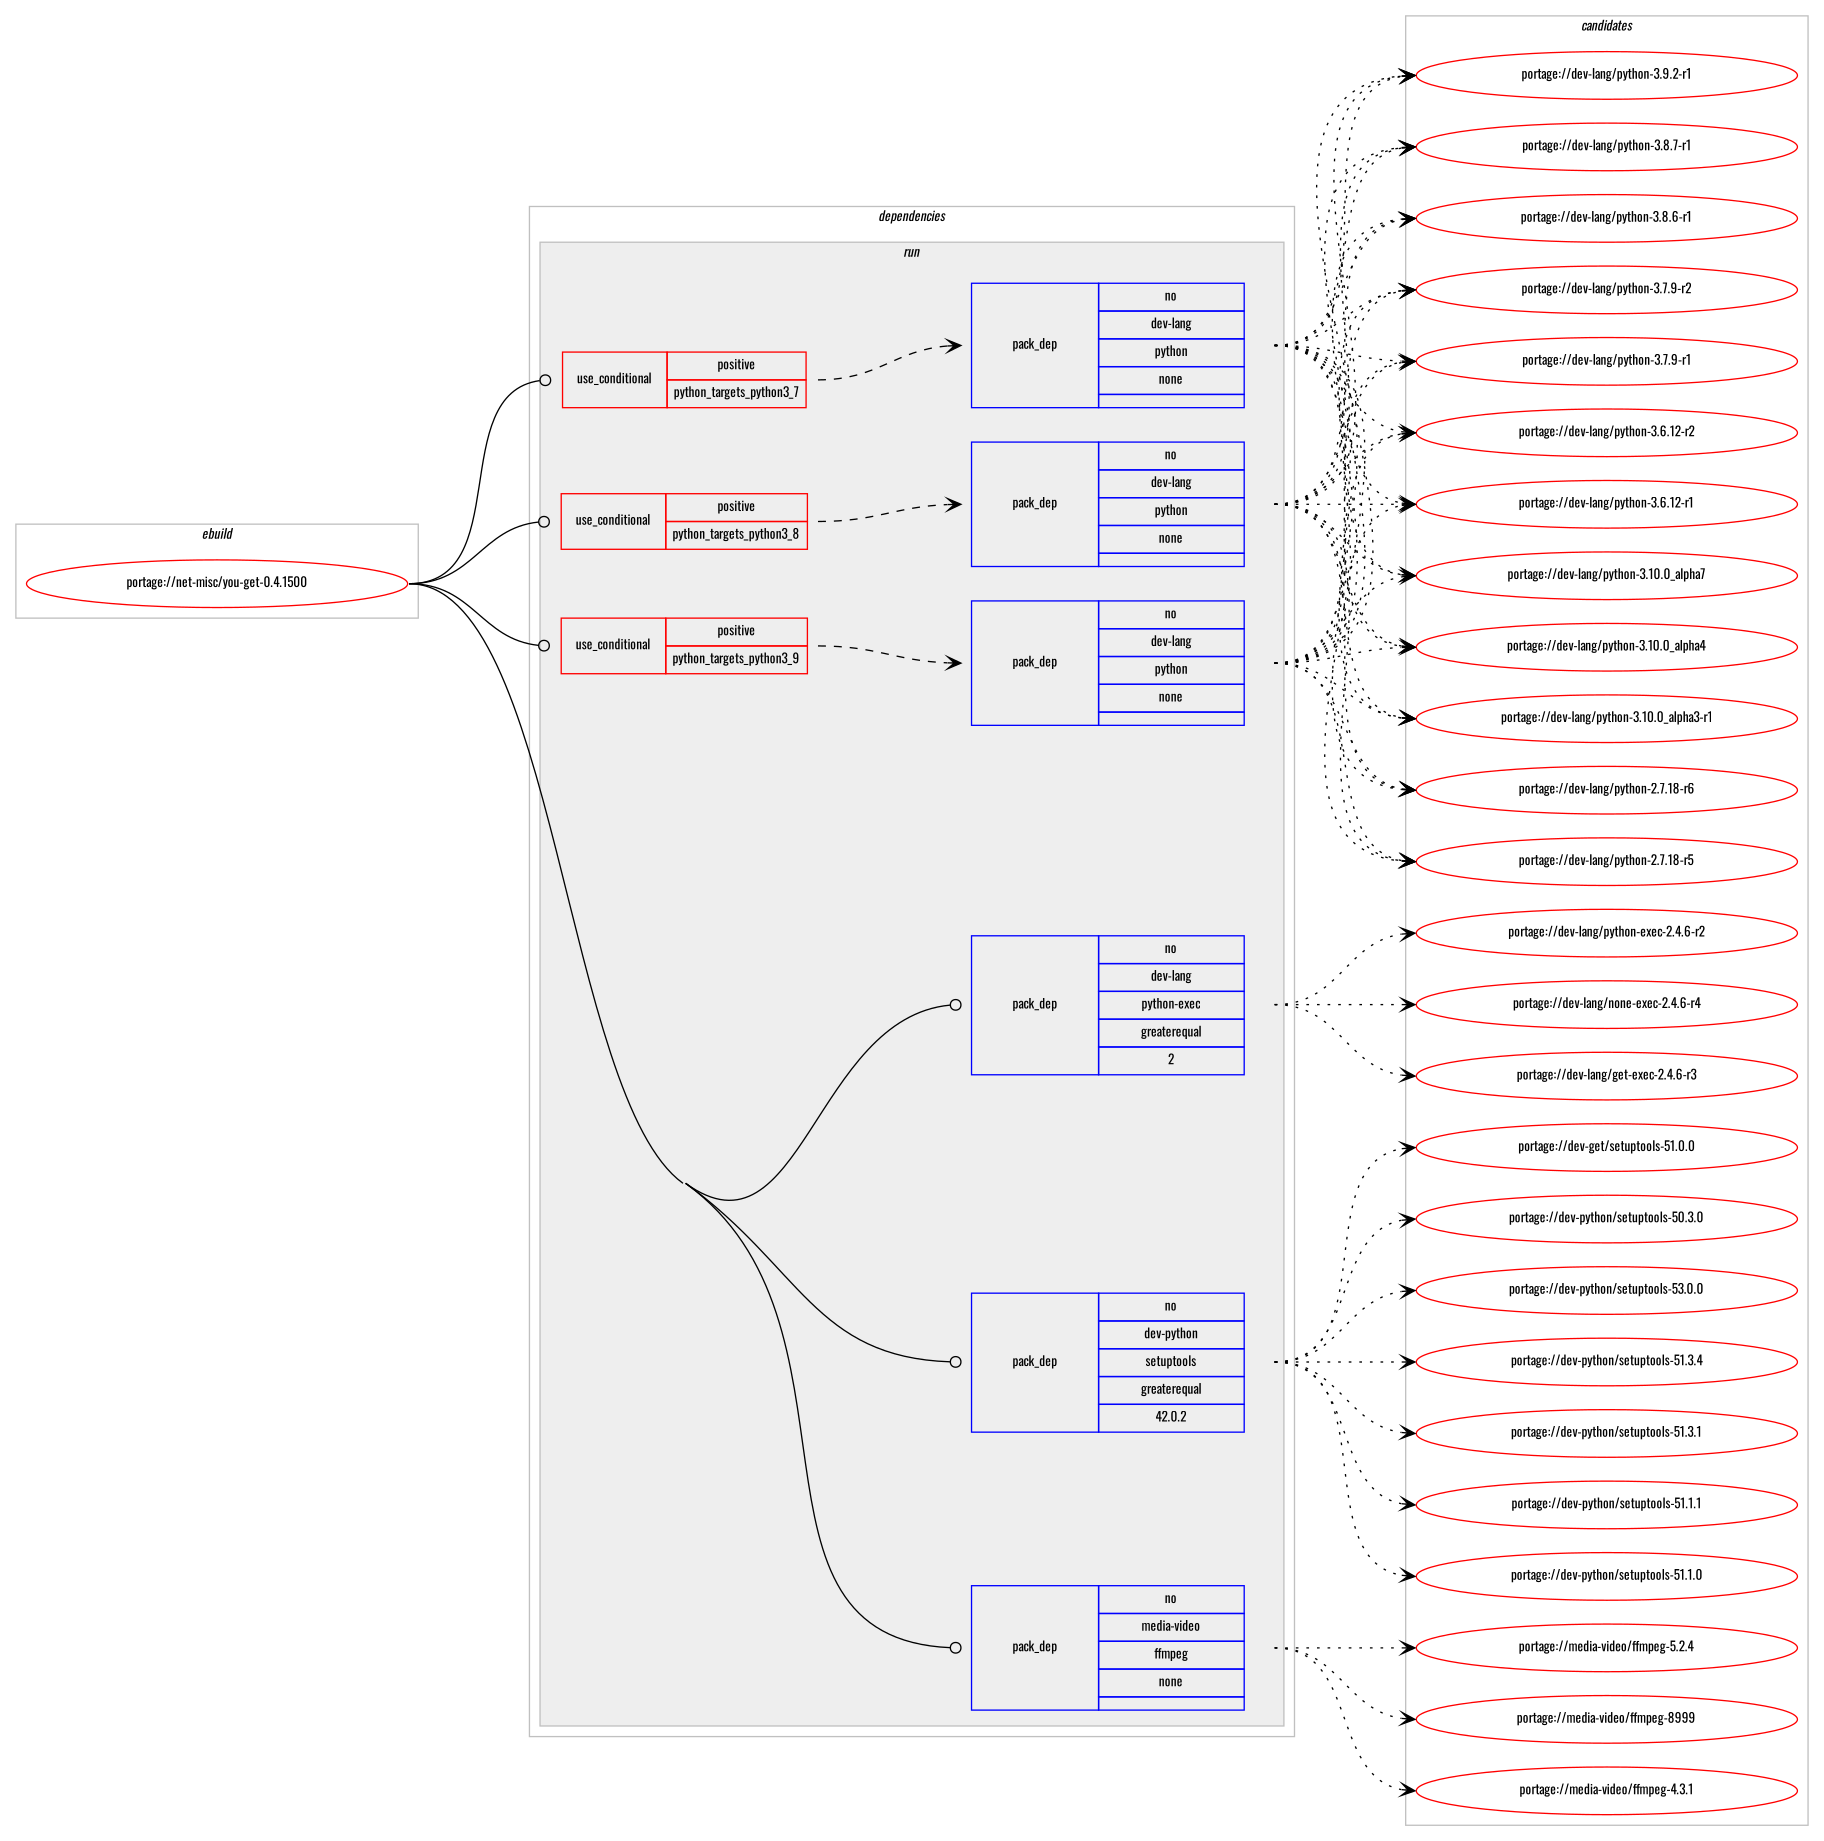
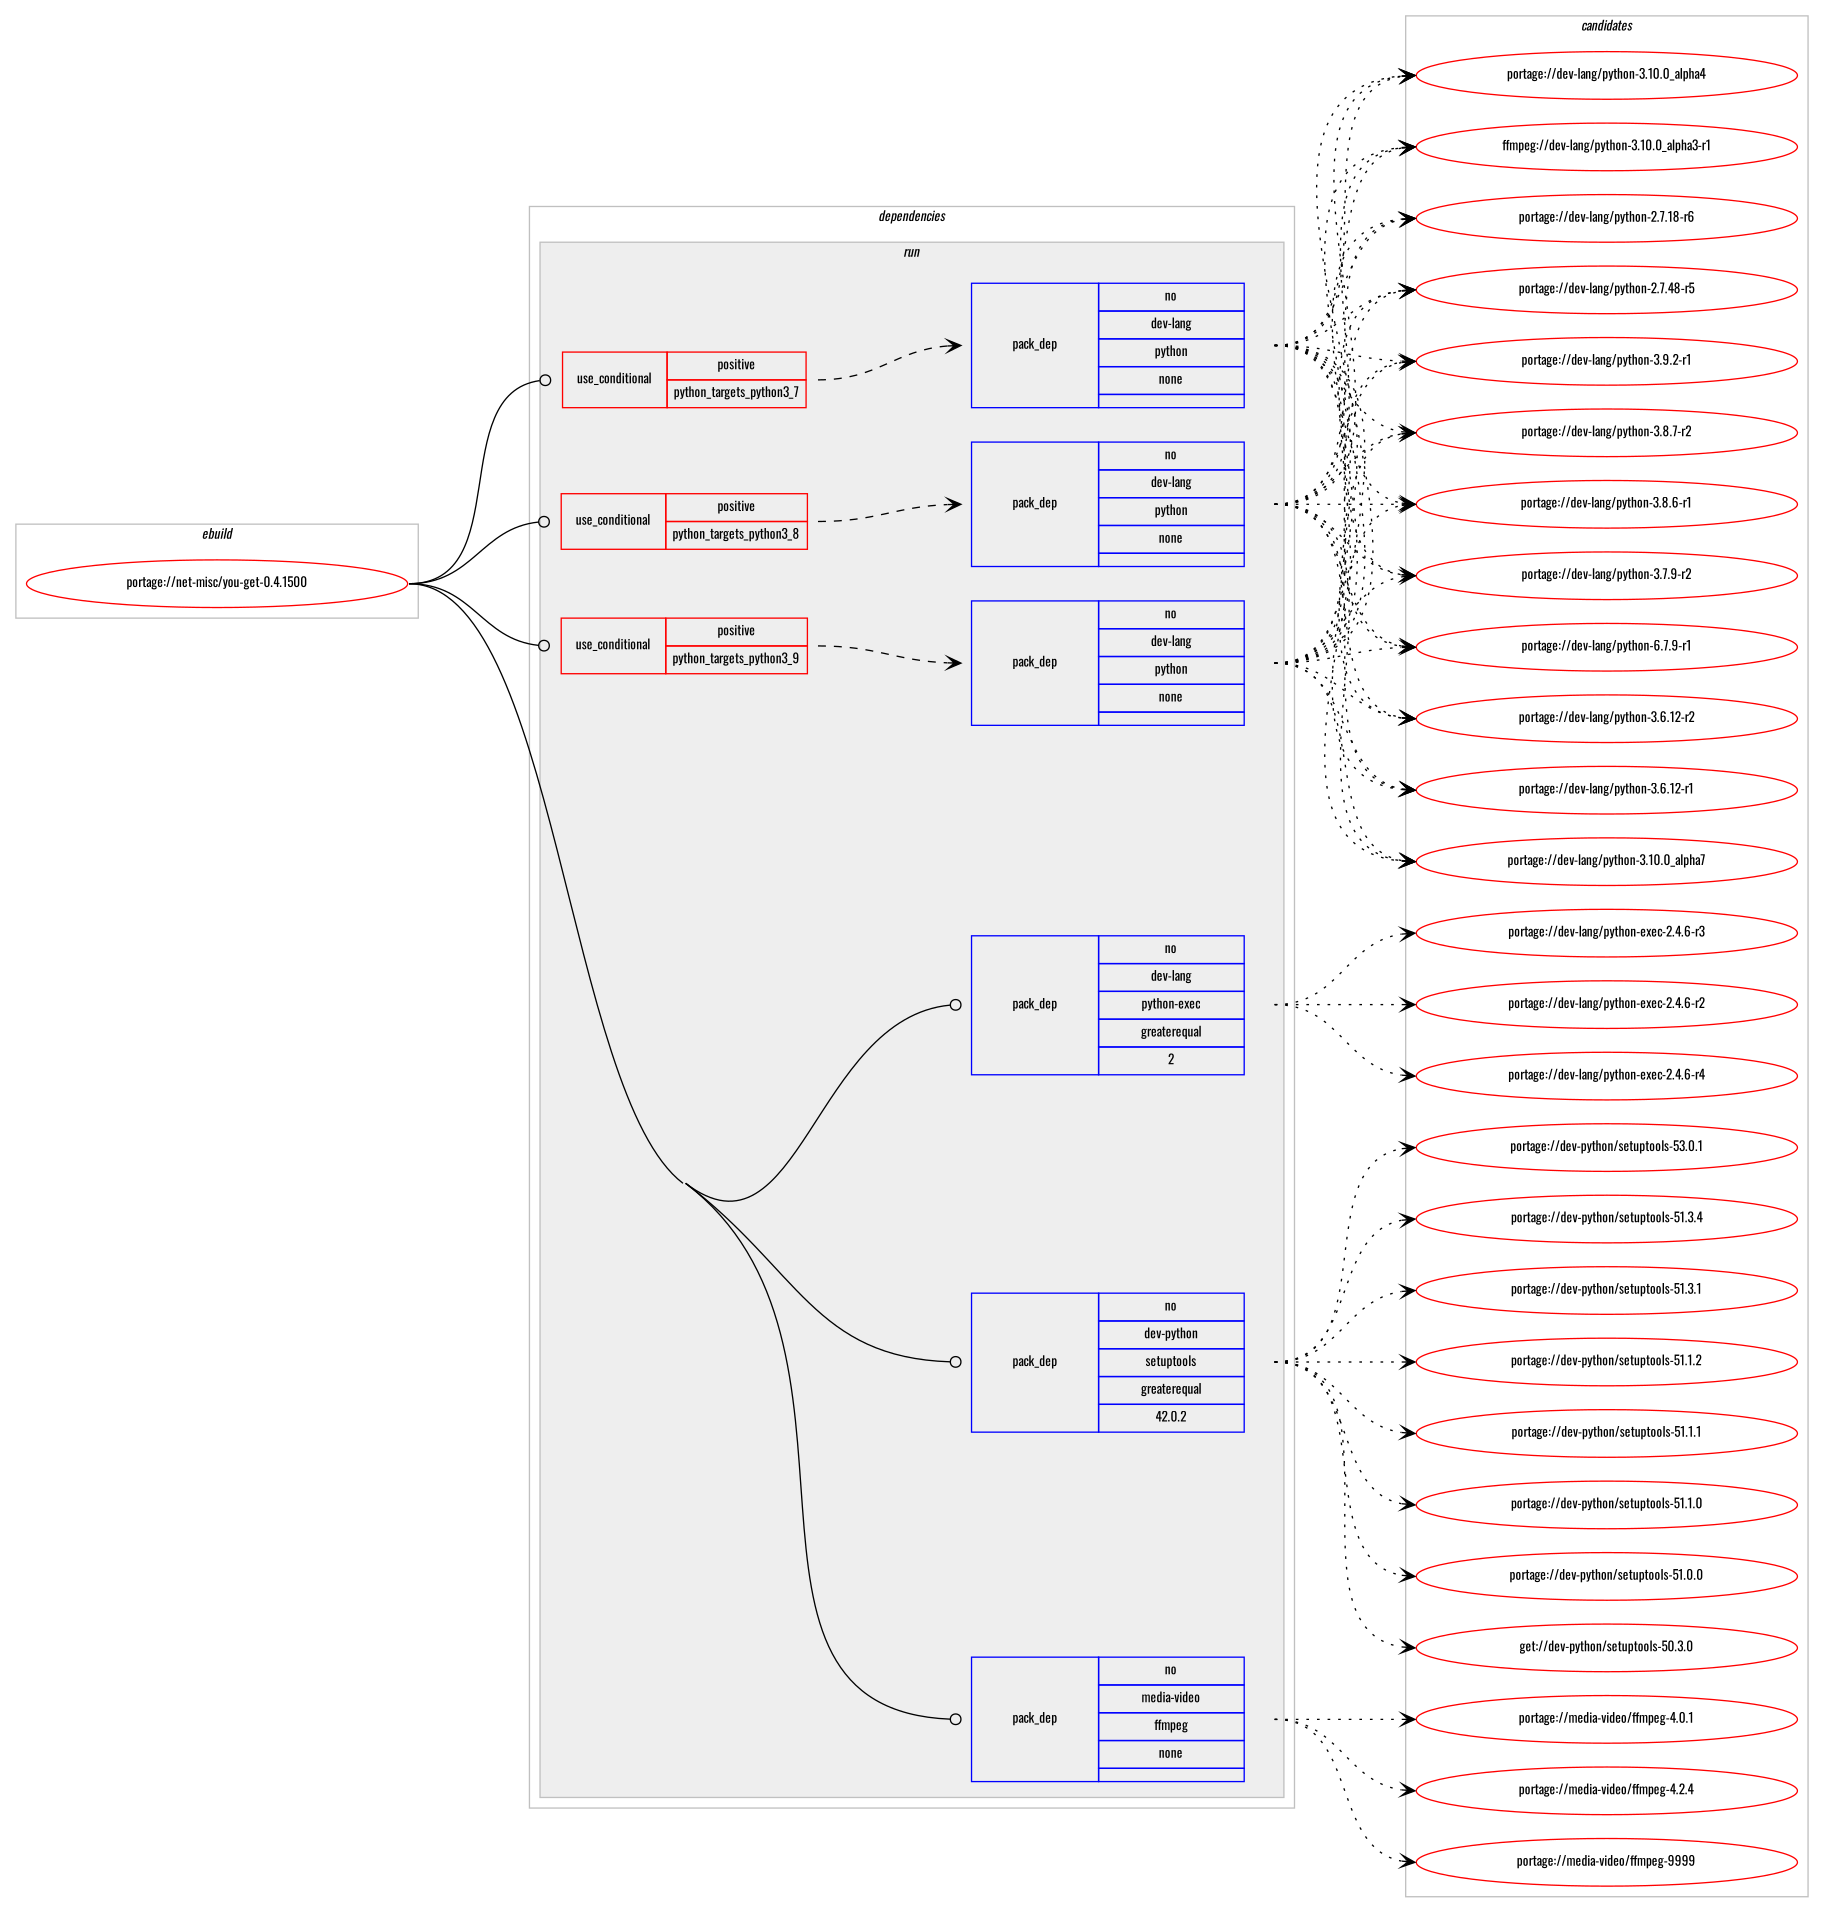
node "portage://dev-lang/python-3.8.7-r1": label "portage://dev-lang/python-3.8.7-r1" -> "portage://dev-lang/python-3.8.7-r2"
node "portage://dev-lang/python-3.7.9-r1": label "portage://dev-lang/python-3.7.9-r1" -> "portage://dev-lang/python-6.7.9-r1"
node "portage://dev-lang/python-3.10.0_alpha3-r1": label "portage://dev-lang/python-3.10.0_alpha3-r1" -> "ffmpeg://dev-lang/python-3.10.0_alpha3-r1"
node "portage://dev-lang/python-2.7.18-r5": label "portage://dev-lang/python-2.7.18-r5" -> "portage://dev-lang/python-2.7.48-r5"
node "portage://dev-lang/none-exec-2.4.6-r4": label "portage://dev-lang/none-exec-2.4.6-r4" -> "portage://dev-lang/python-exec-2.4.6-r4"
node "portage://dev-lang/get-exec-2.4.6-r3": label "portage://dev-lang/get-exec-2.4.6-r3" -> "portage://dev-lang/python-exec-2.4.6-r3"
node "portage://dev-get/setuptools-51.0.0": label "portage://dev-get/setuptools-51.0.0" -> "portage://dev-python/setuptools-51.0.0"
node "portage://dev-python/setuptools-50.3.0": label "portage://dev-python/setuptools-50.3.0" -> "get://dev-python/setuptools-50.3.0"
node "portage://dev-python/setuptools-53.0.0": label "portage://dev-python/setuptools-53.0.0" -> "portage://dev-python/setuptools-53.0.1"
node "portage://dev-python/setuptools-51.1.2": added
node "portage://media-video/ffmpeg-5.2.4": label "portage://media-video/ffmpeg-5.2.4" -> "portage://media-video/ffmpeg-4.2.4"
node "portage://media-video/ffmpeg-8999": label "portage://media-video/ffmpeg-8999" -> "portage://media-video/ffmpeg-9999"
node "portage://media-video/ffmpeg-4.3.1": label "portage://media-video/ffmpeg-4.3.1" -> "portage://media-video/ffmpeg-4.0.1"
